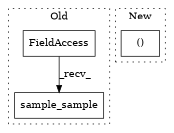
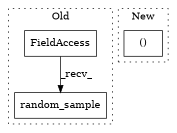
node "sample_sample": label "sample_sample" -> "random_sample"
